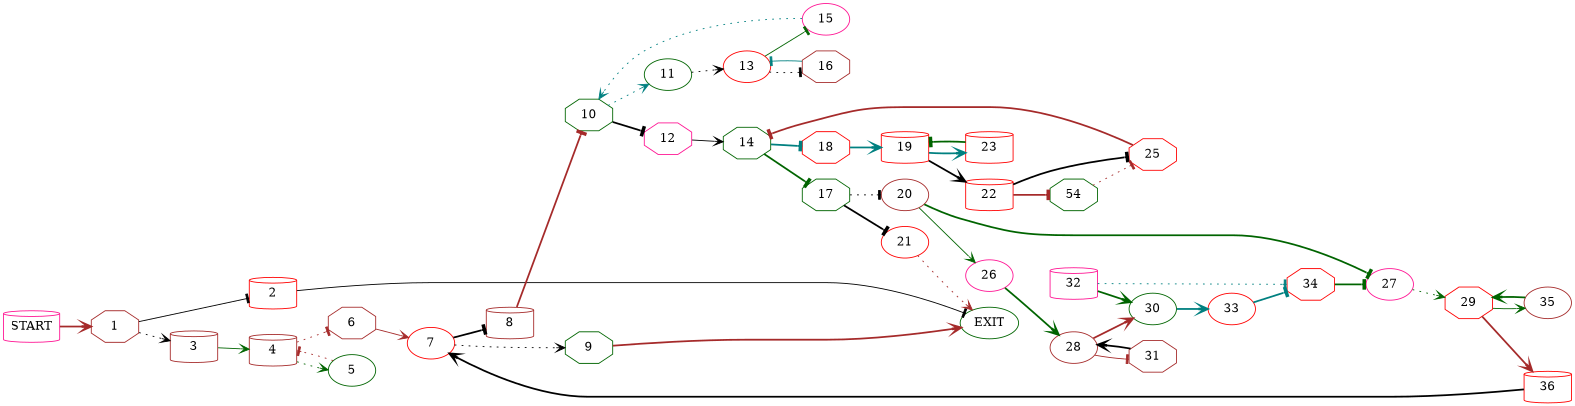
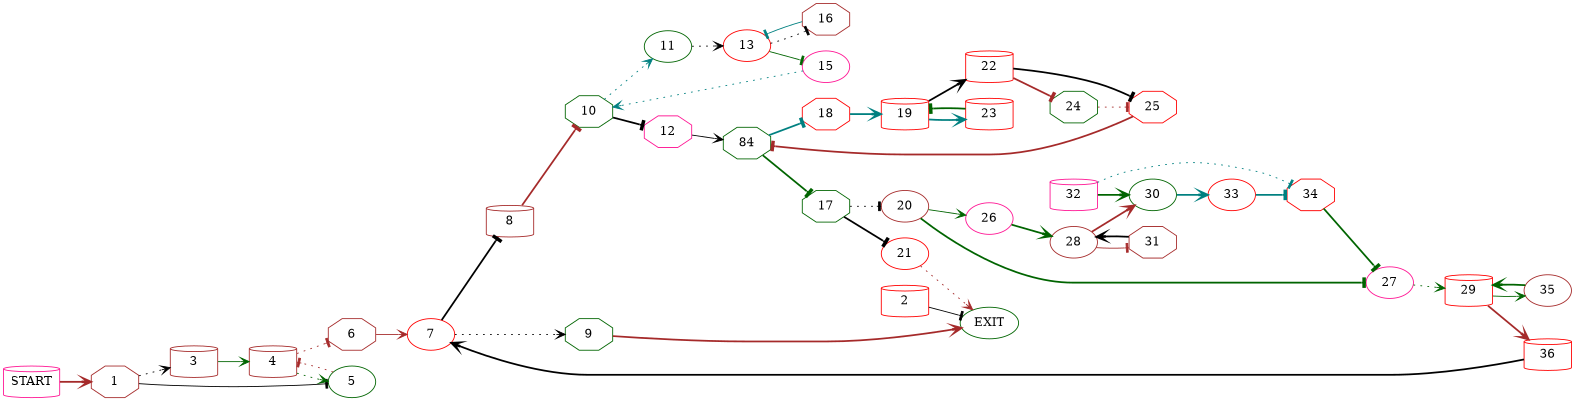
node "14": label "14" -> "84"
node "54": label "54" -> "24"
node "29": shape octagon -> cylinder
edge "1" -> "2": now "1" -> "5"
